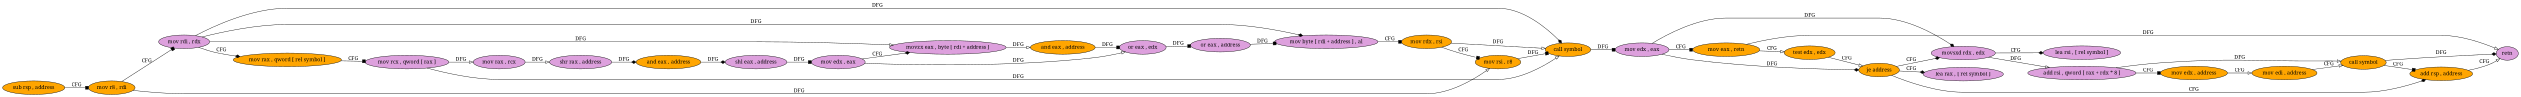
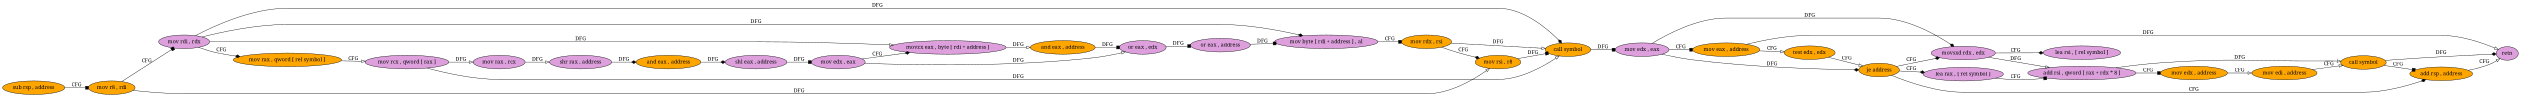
node "mov eax , retn": label "mov eax , retn" -> "mov eax , address"
edge "mov rdx , rsi" -> "mov rsi , r8": arrowhead box -> diamond
edge "mov rax , qword [ rel symbol ]" -> "mov rcx , qword [ rax ]": arrowhead box -> onormal
edge "lea rax , [ rel symbol ]" -> "add rsi , qword [ rax + rdx * 8 ]": added, label "CFG"
